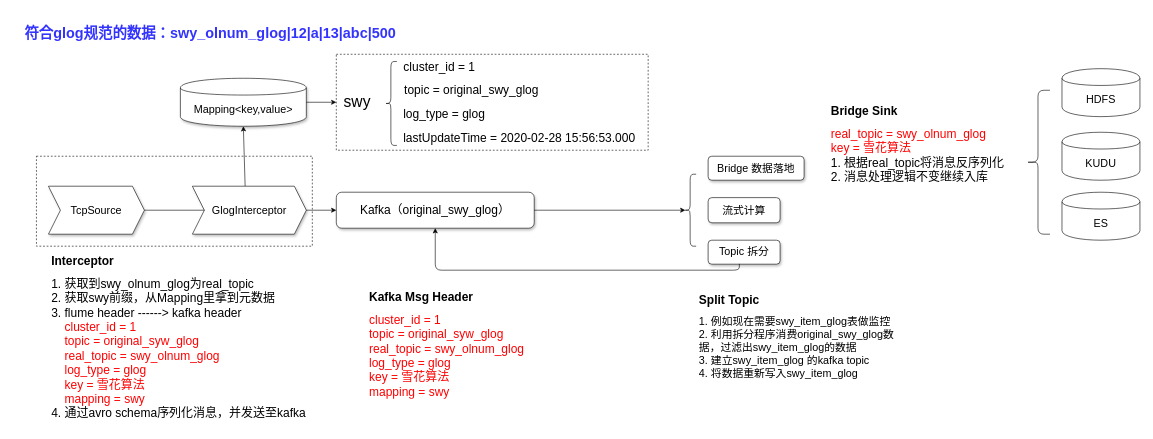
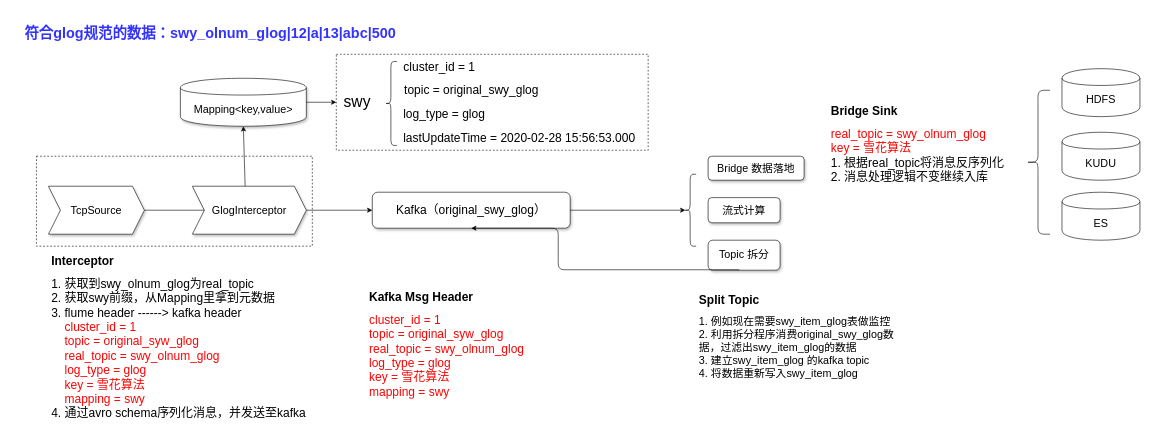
node "Kafka（original_swy_glog）": moved (435, 210) -> (471, 210)
node "Topic 拆分": size 72x24 -> 72x30
